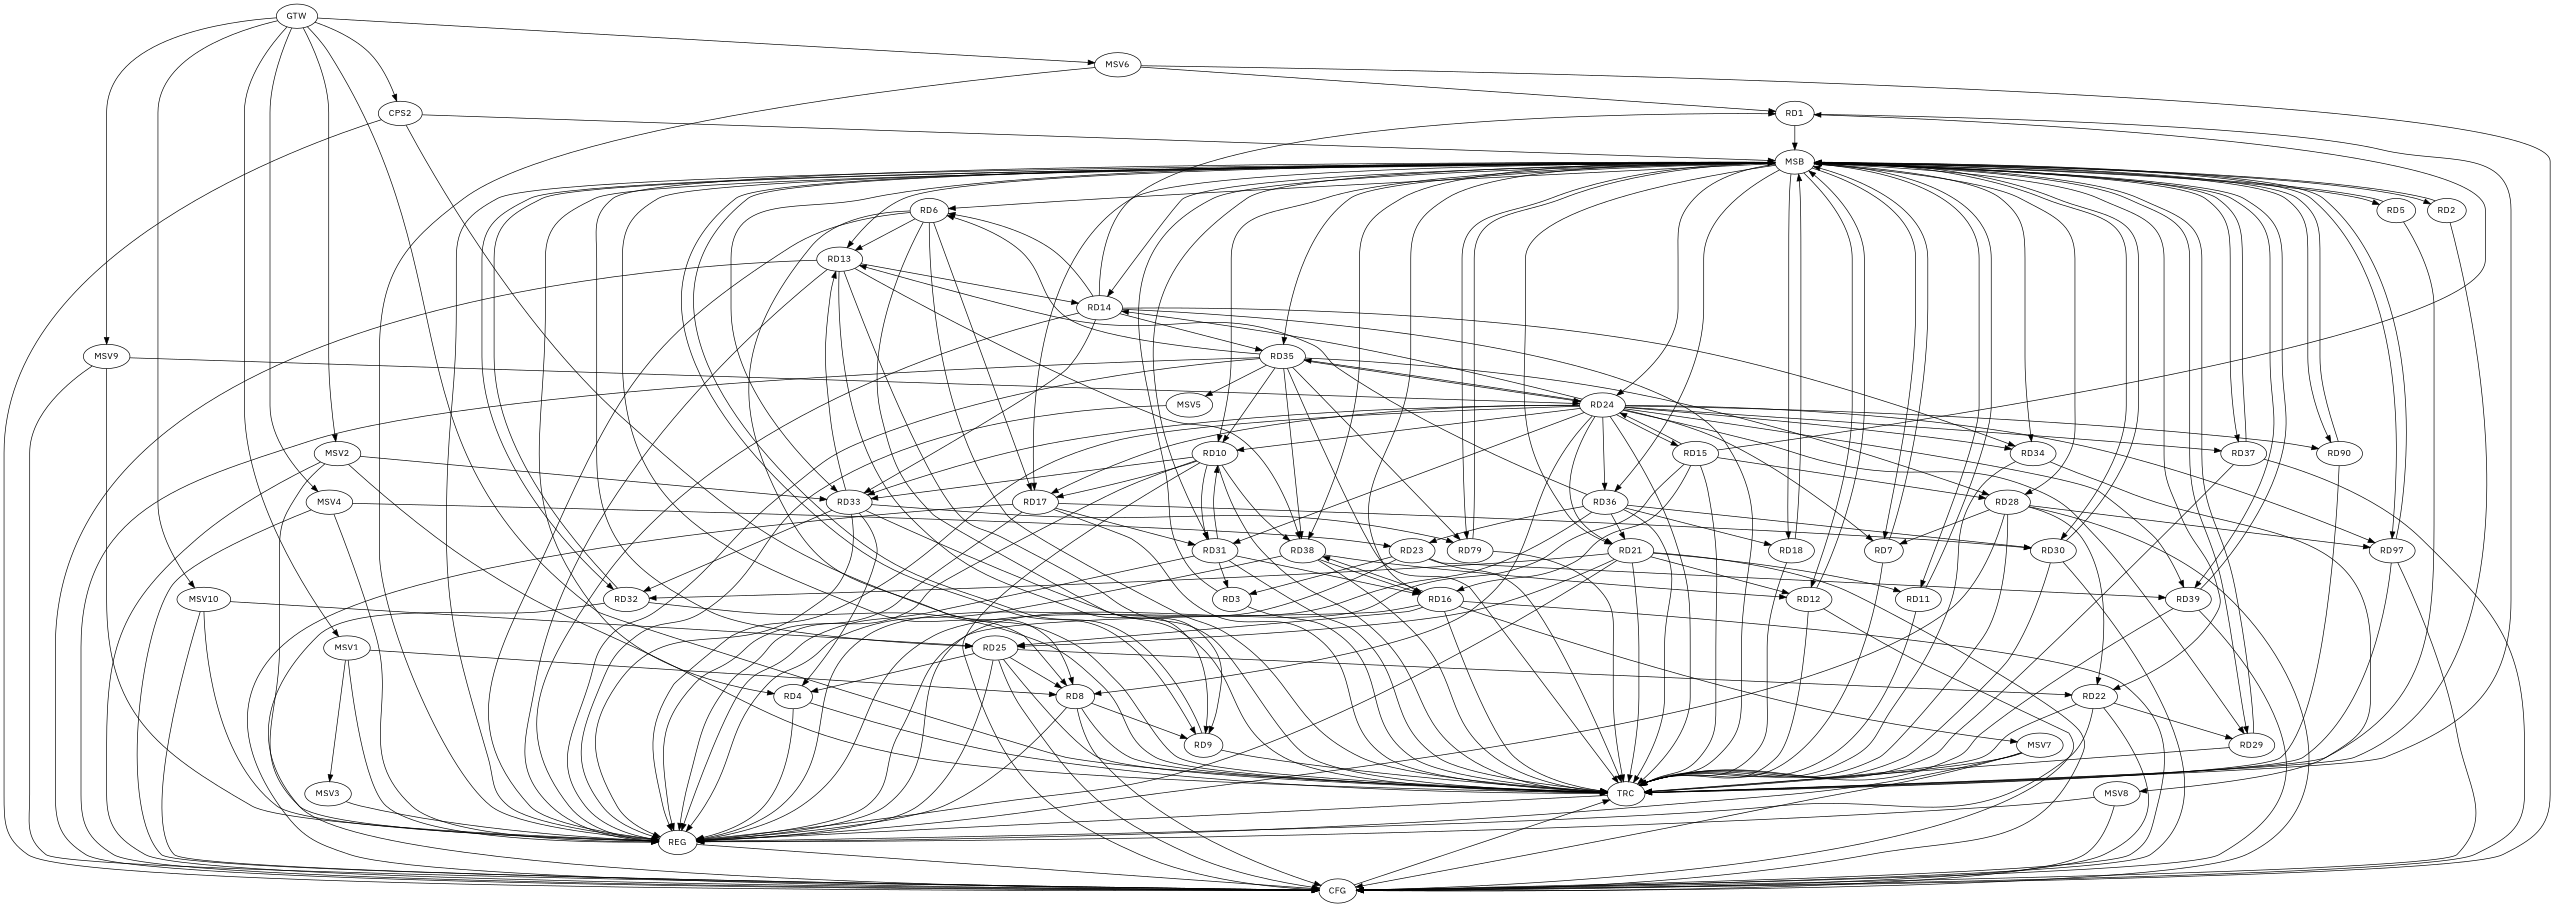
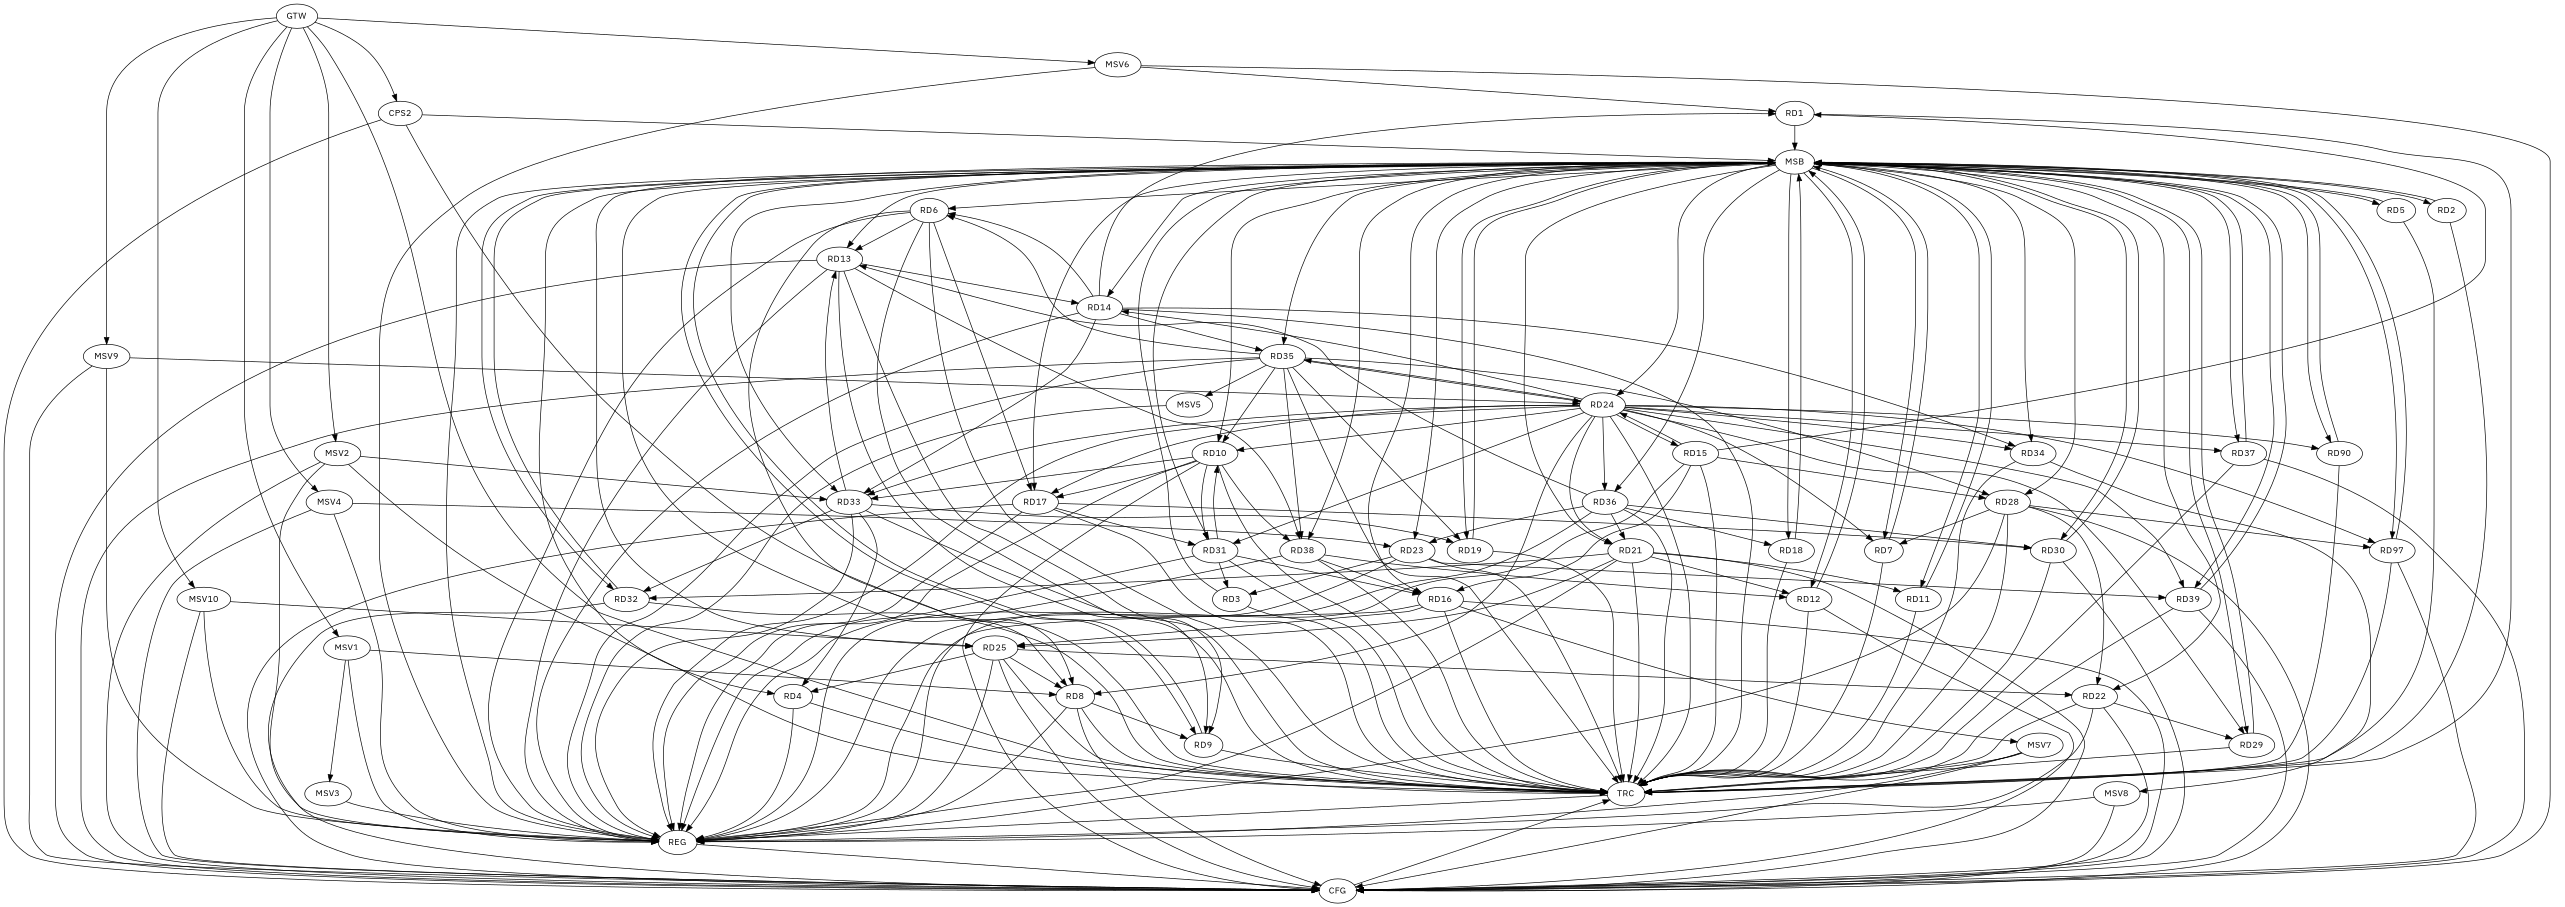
edge "MSB" -> "RD23": added
node "RD79": label "RD79" -> "RD19"
edge "RD16" -> "RD38": removed
